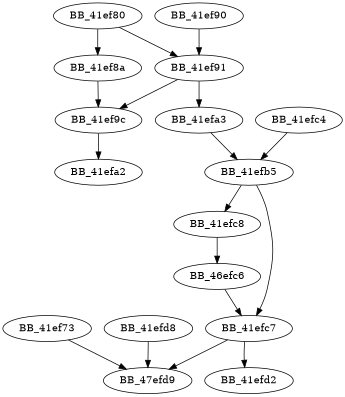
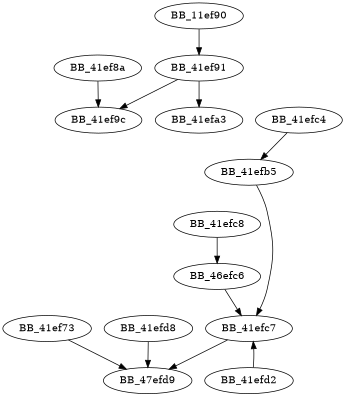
node "BB_41ef80": removed
node "BB_41ef90": label "BB_41ef90" -> "BB_11ef90"
edge "BB_41efa3" -> "BB_41efb5": removed
node "BB_41efa2": removed
edge "BB_41efb5" -> "BB_41efc8": removed
edge "BB_41efc7" -> "BB_41efd2": reversed
